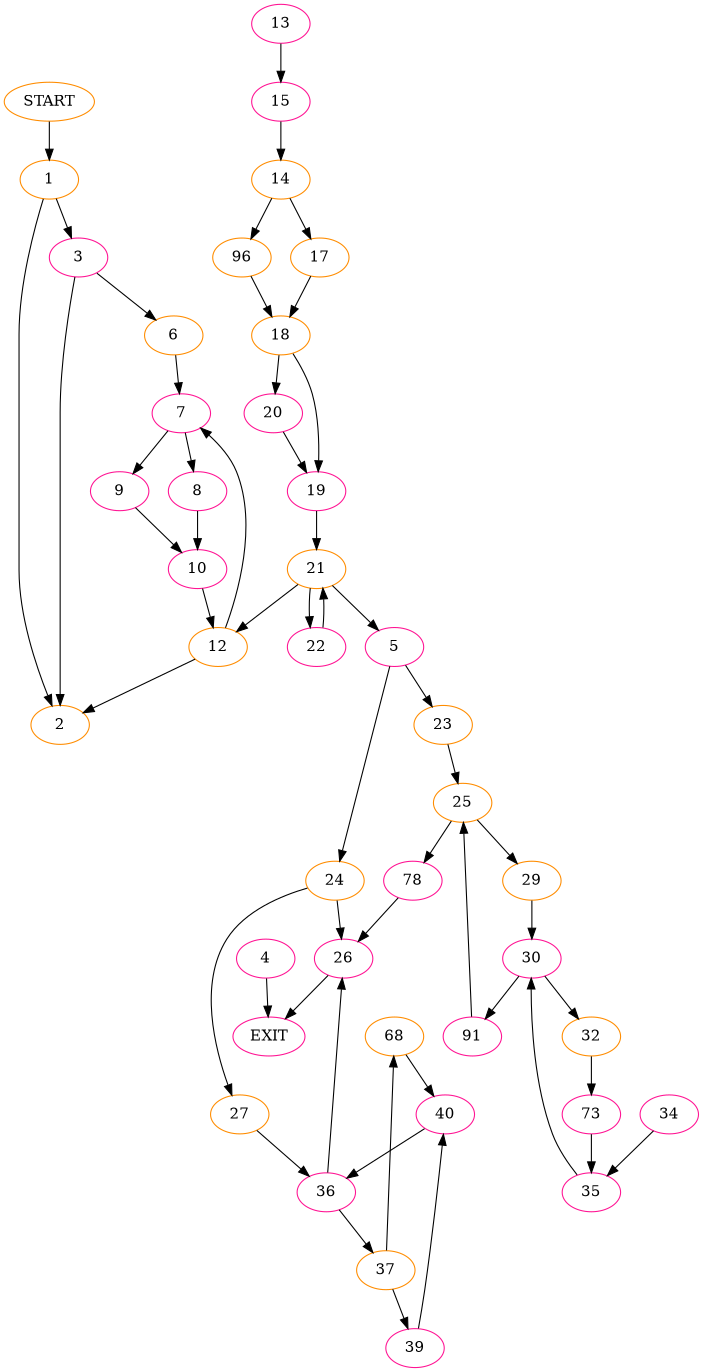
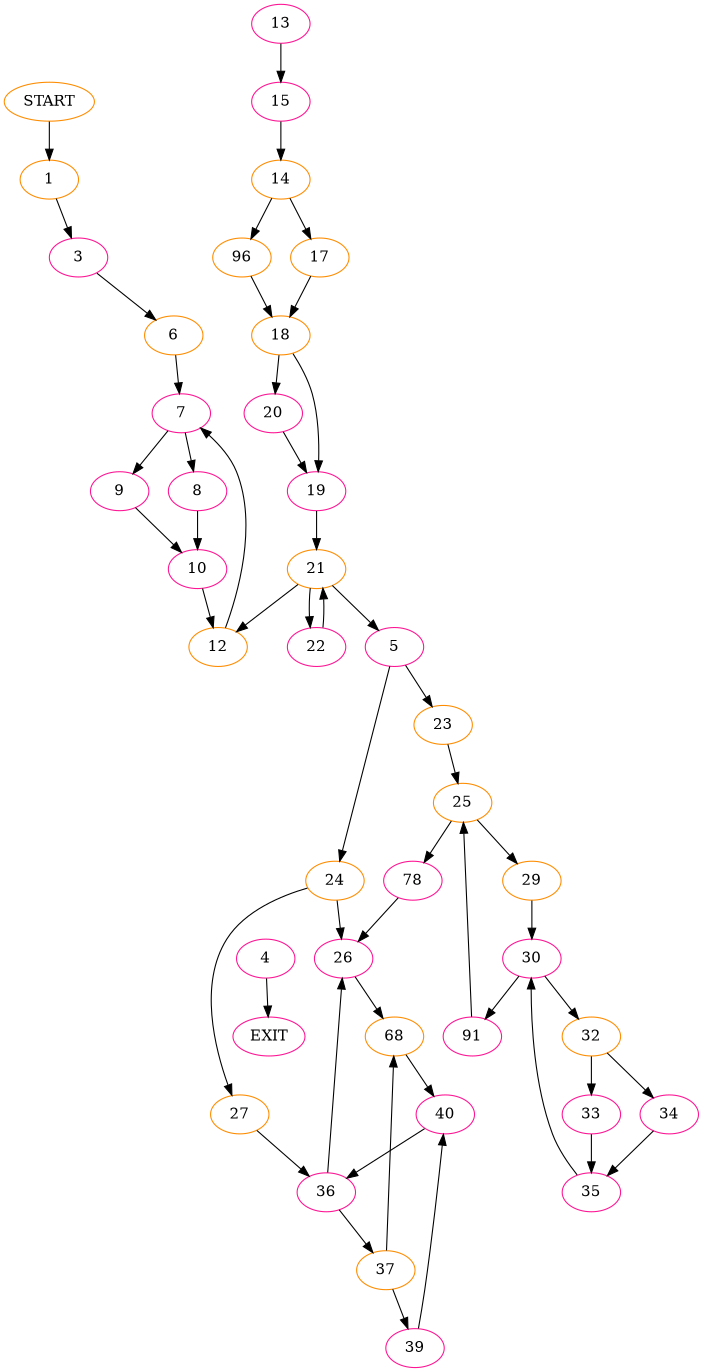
node "2": removed
edge "26" -> "EXIT": now "26" -> "68"
edge "32" -> "34": added
node "73": label "73" -> "33"
